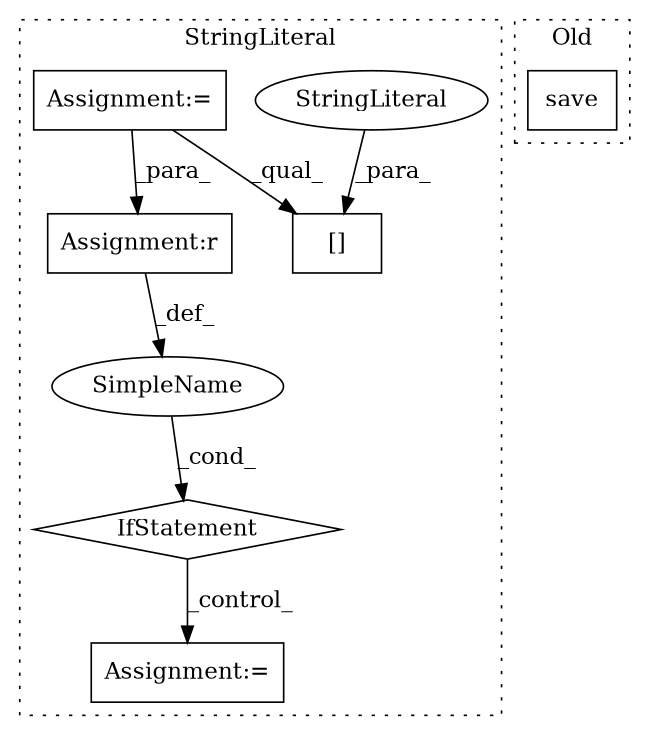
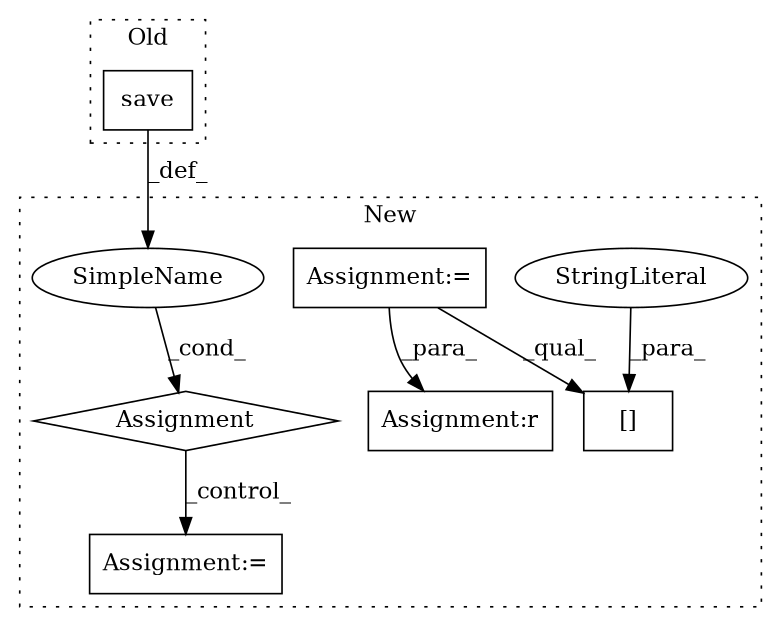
cluster "StringLiteral": label "StringLiteral" -> "New"
edge "Assignment:r" -> "SimpleName": now "save" -> "SimpleName"
node "IfStatement": label "IfStatement" -> "Assignment"
